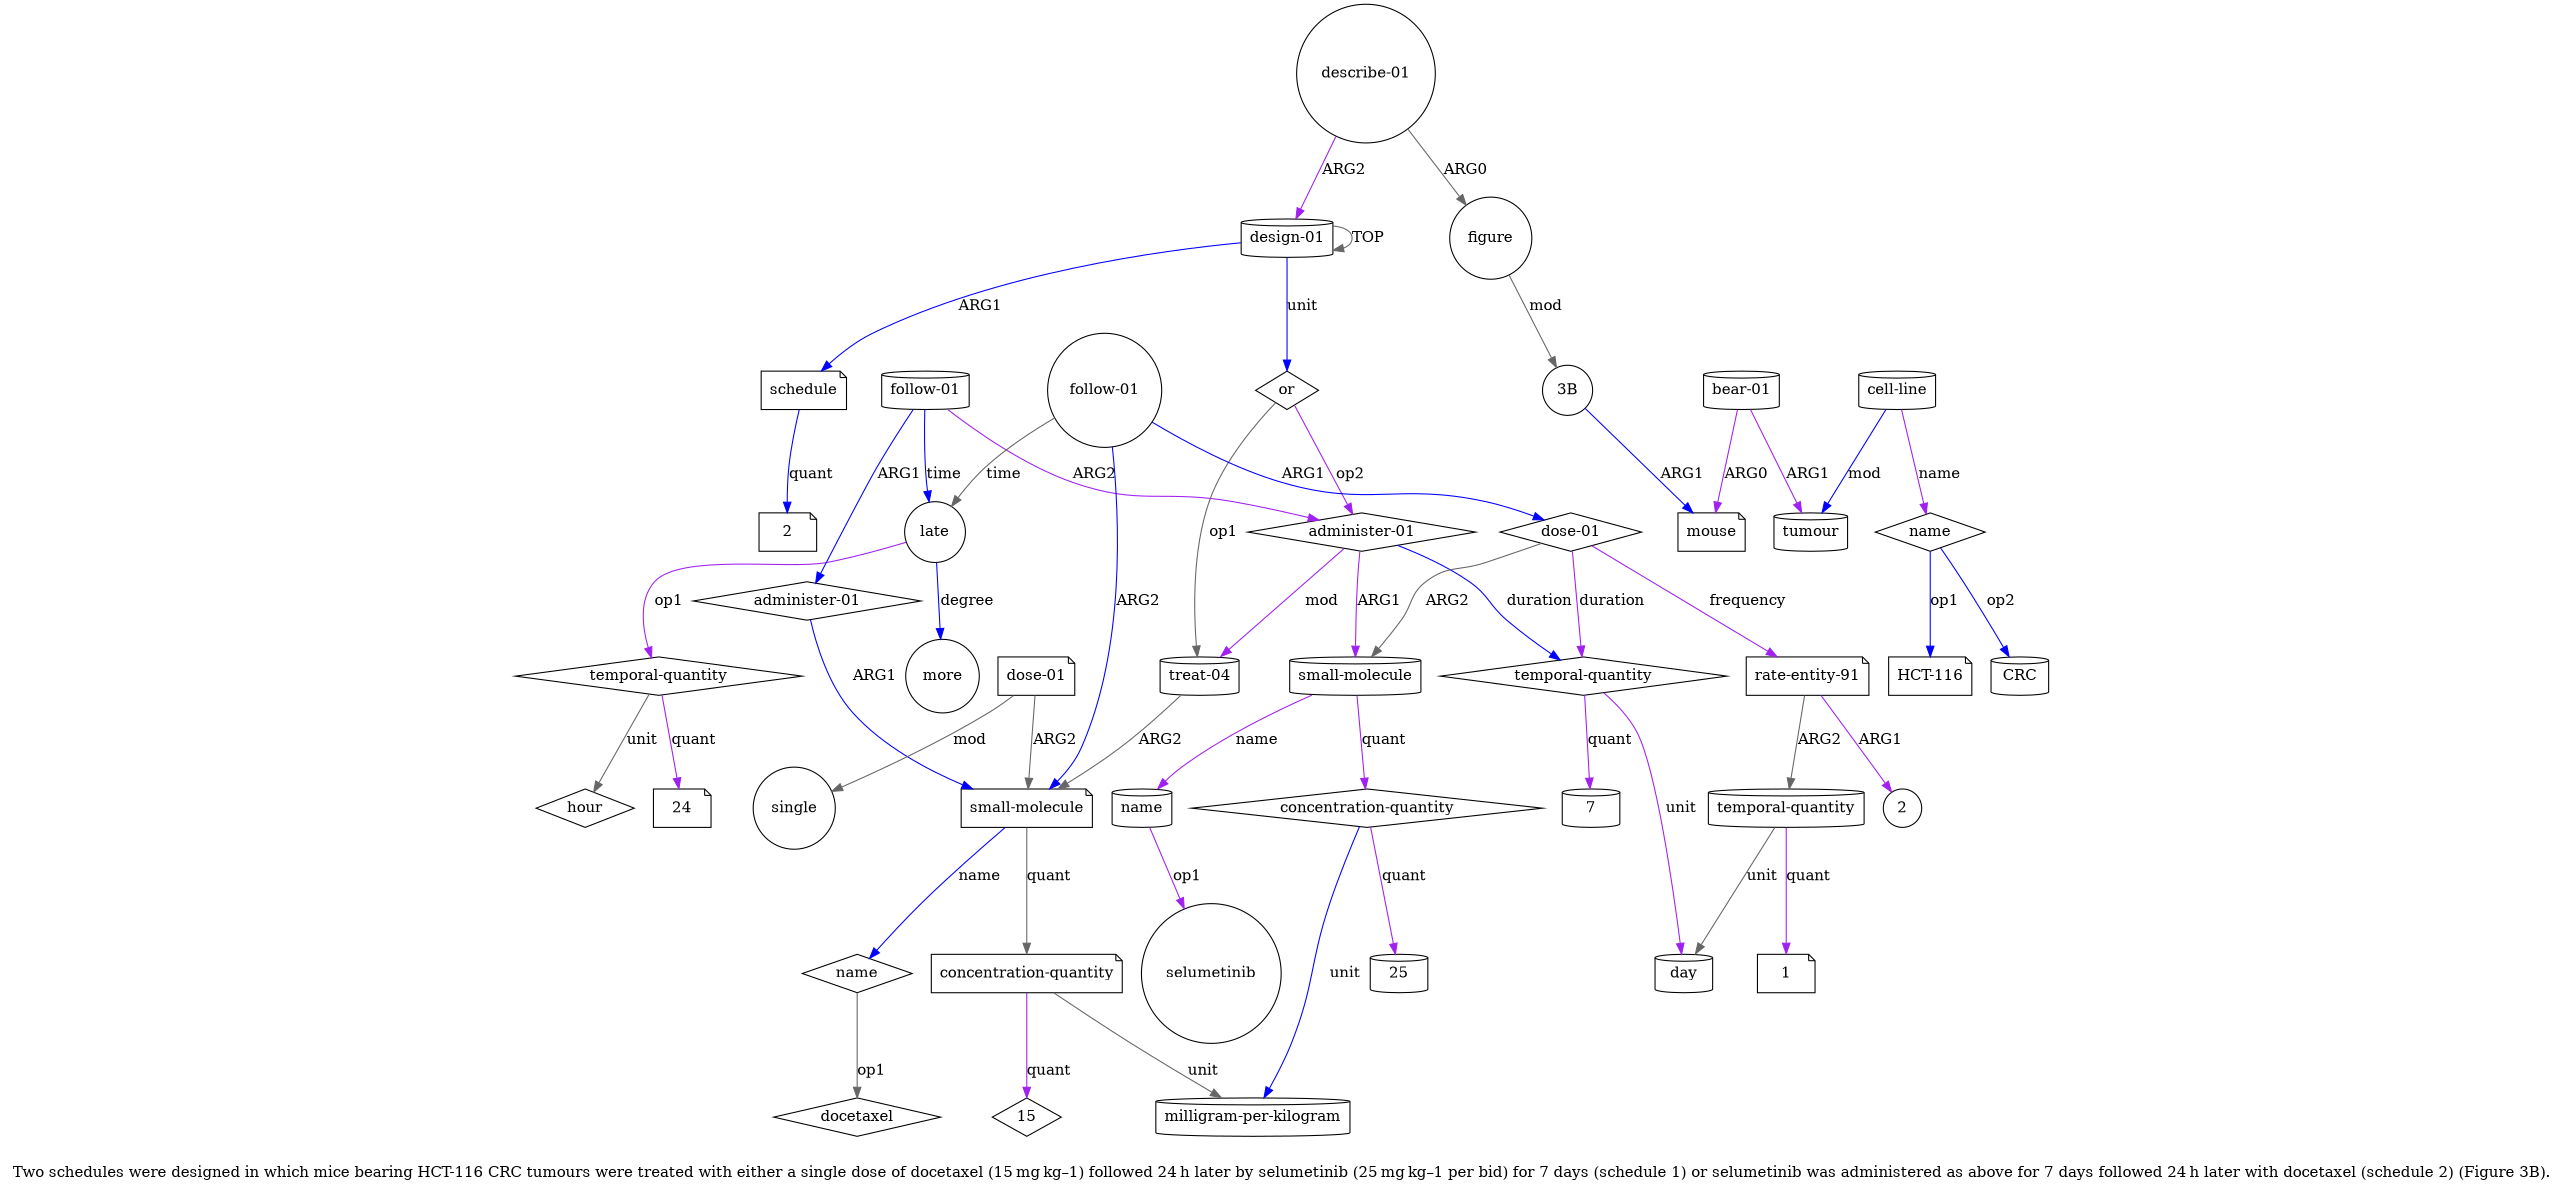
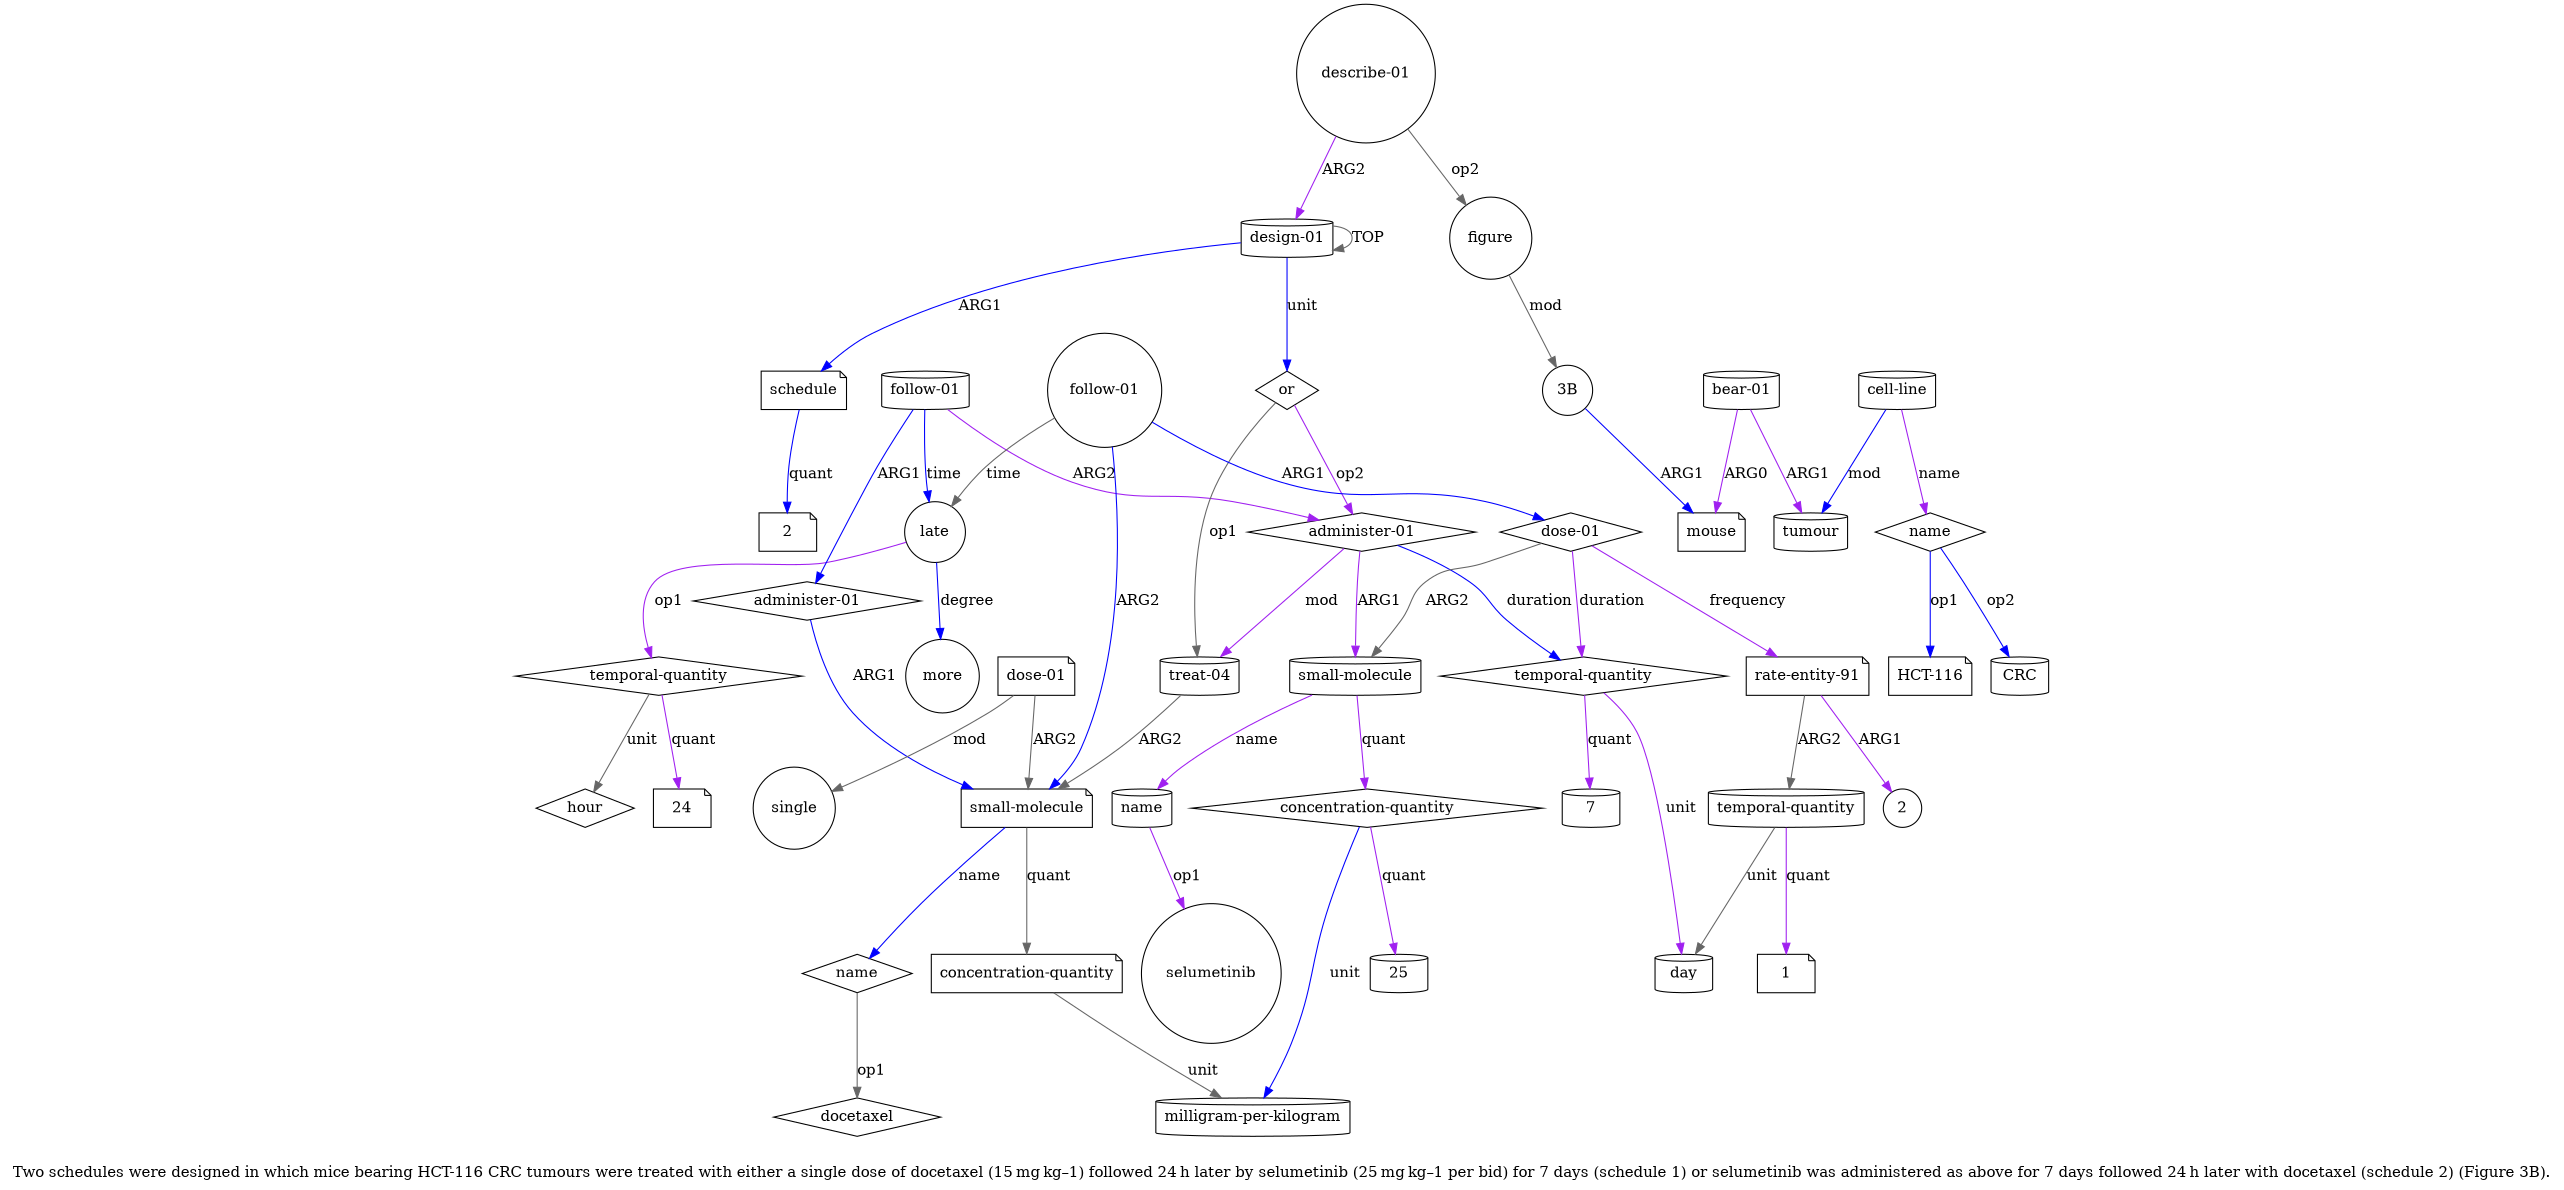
edge "describe-01" -> "figure": label "ARG0" -> "op2"
node "15": removed
